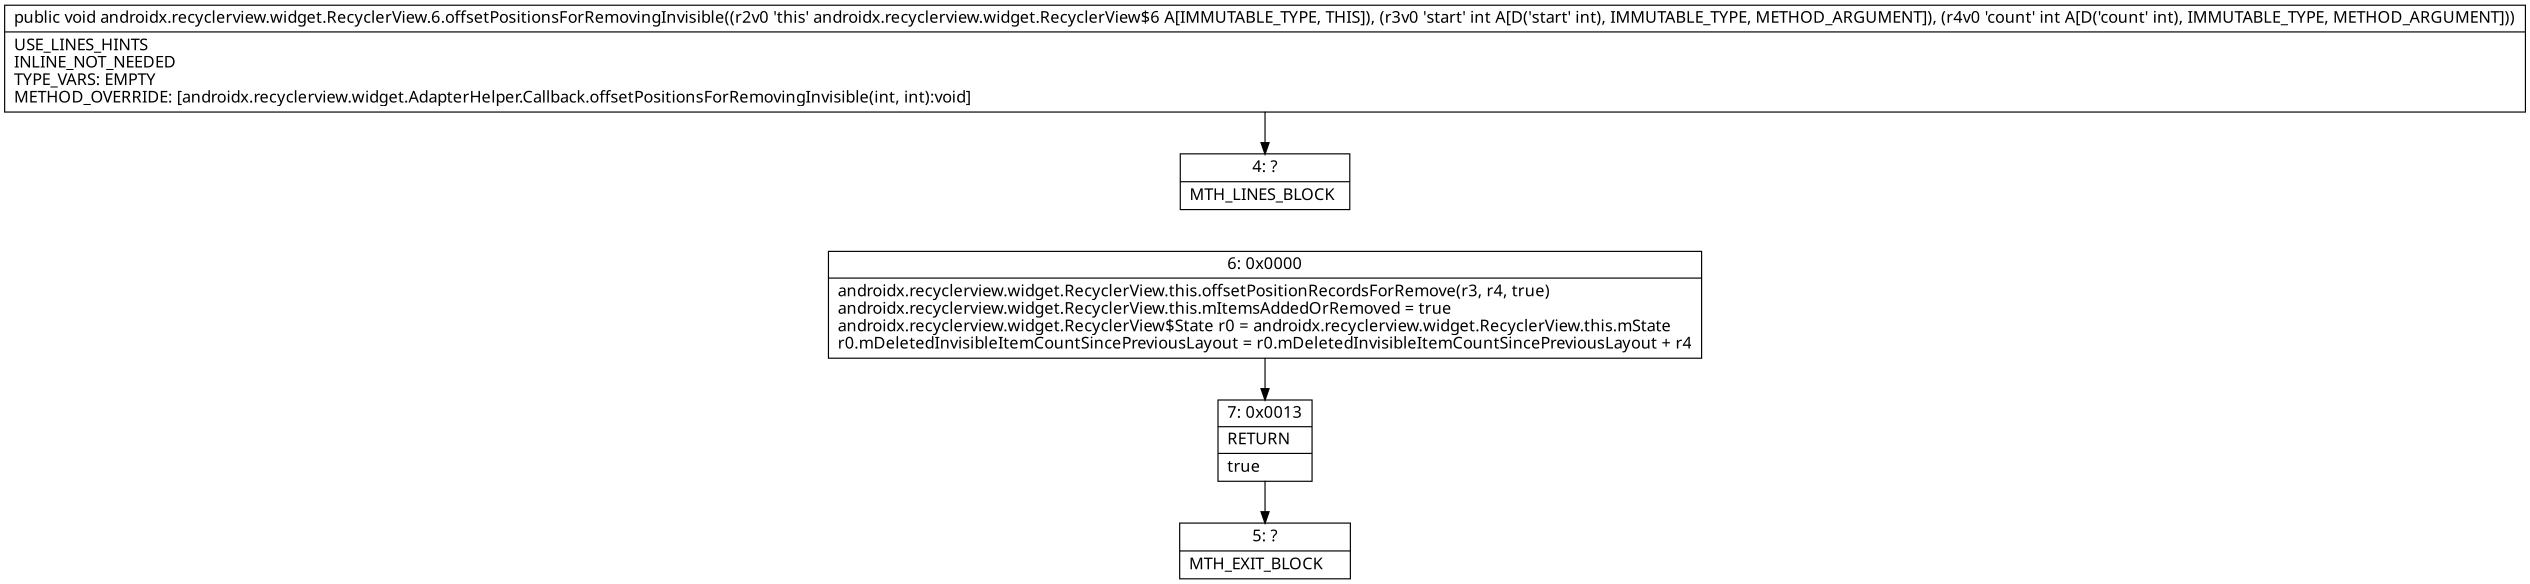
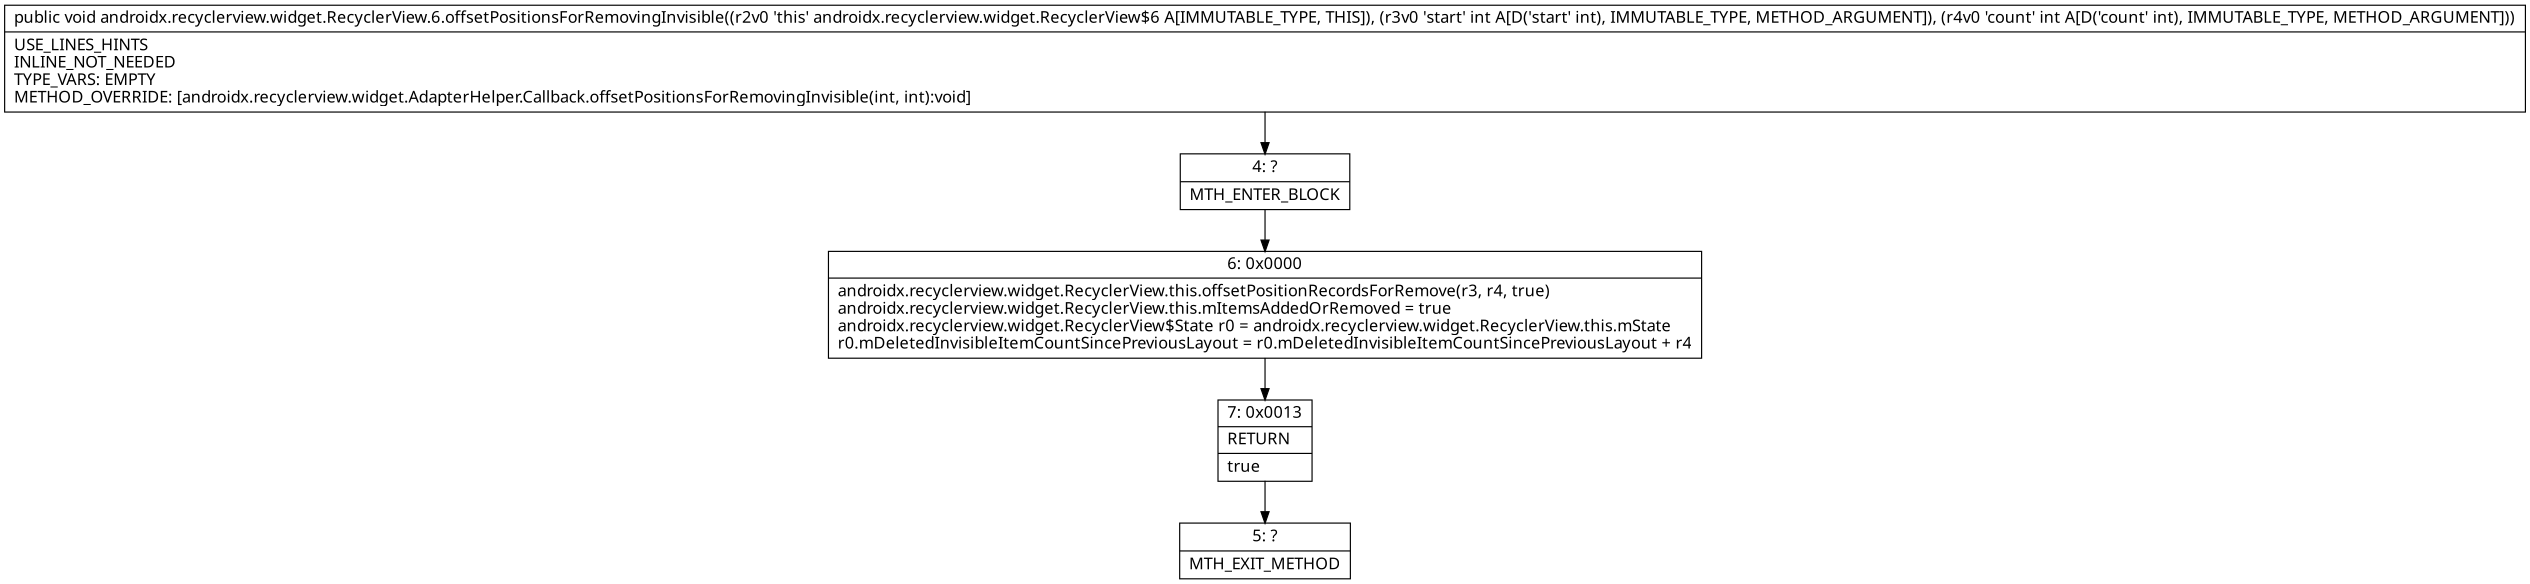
node "4: ?": text "MTH_LINES_BLOCK" -> "MTH_ENTER_BLOCK"
edge "4: ?" -> "6: 0x0000": added
node "5: ?": text "MTH_EXIT_BLOCK" -> "MTH_EXIT_METHOD"
